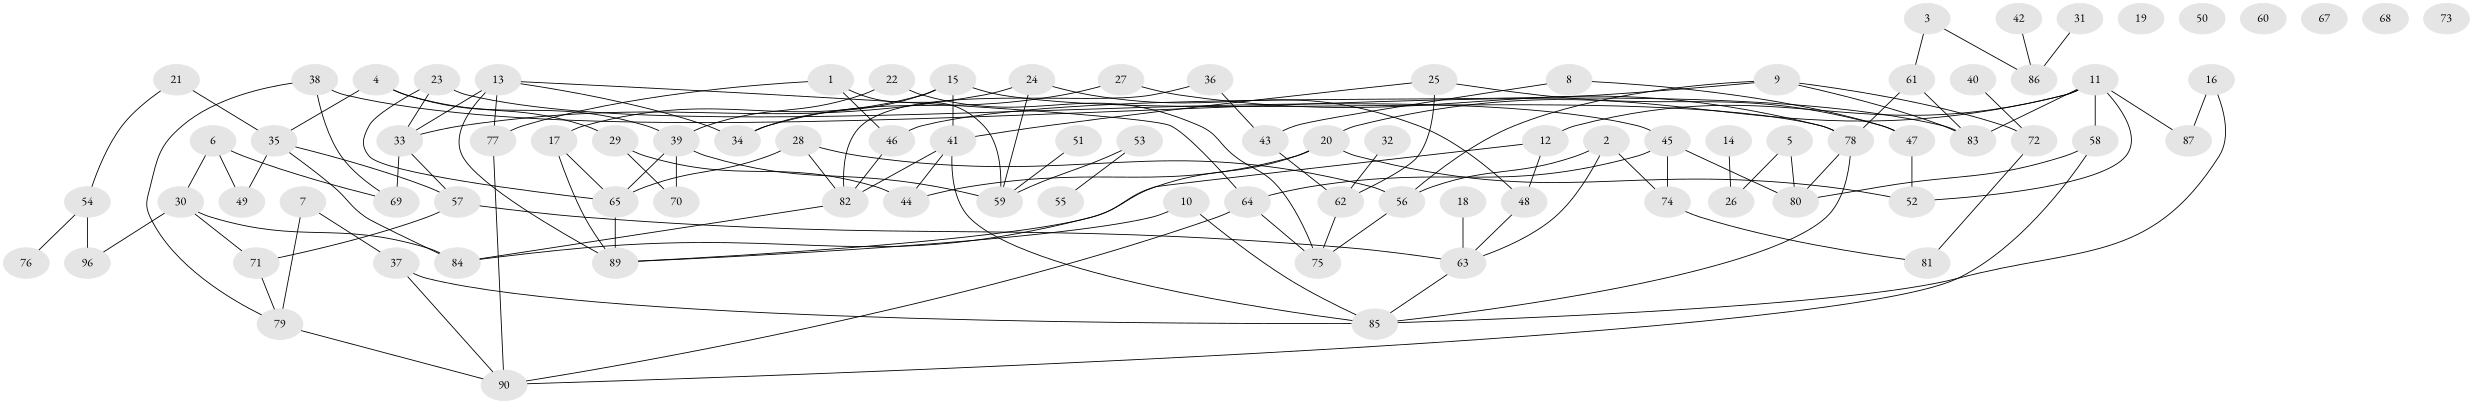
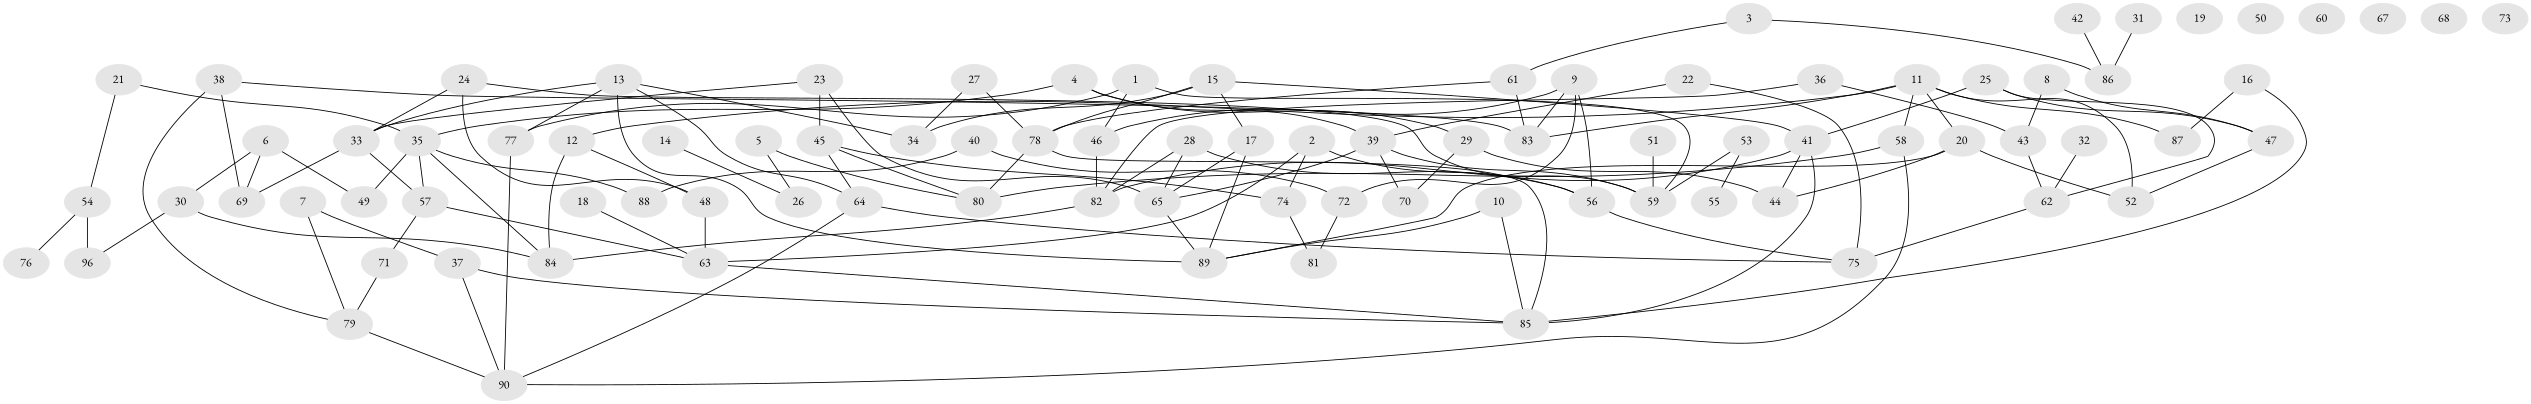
node "88": added
edge "30" -- "71": removed
